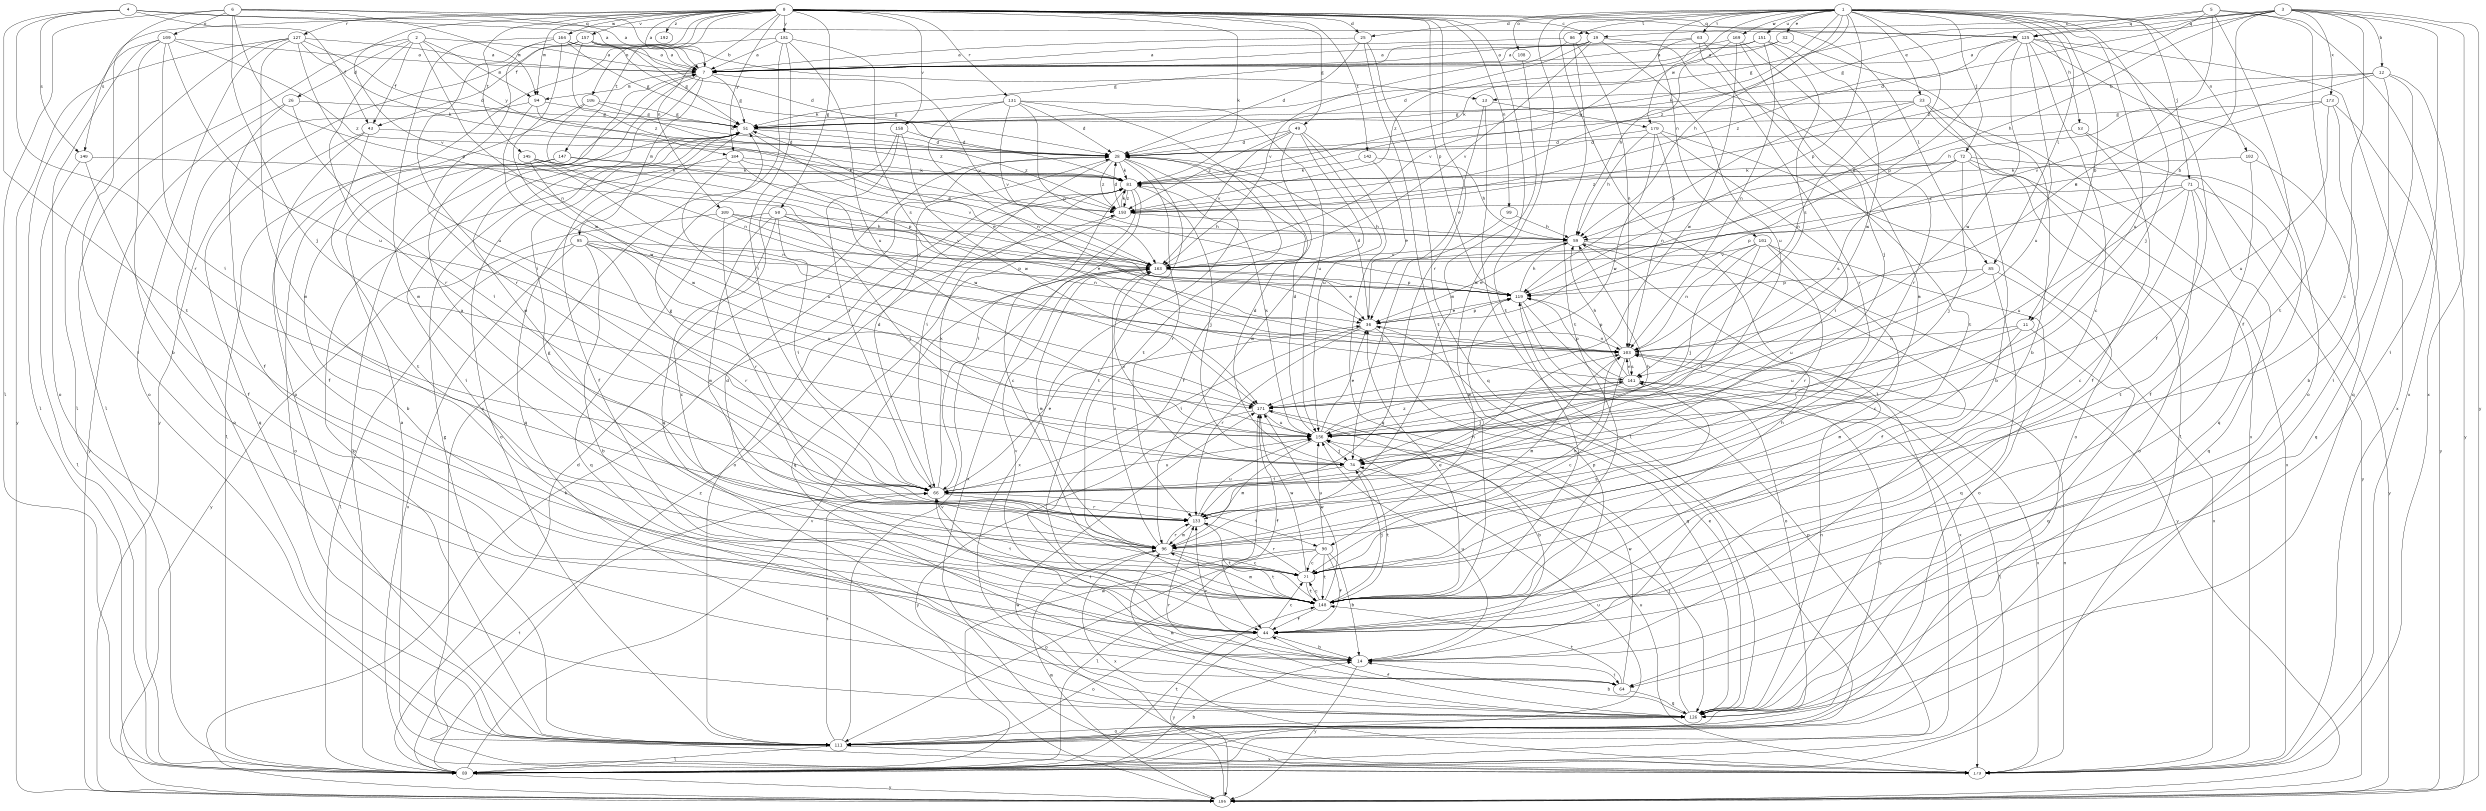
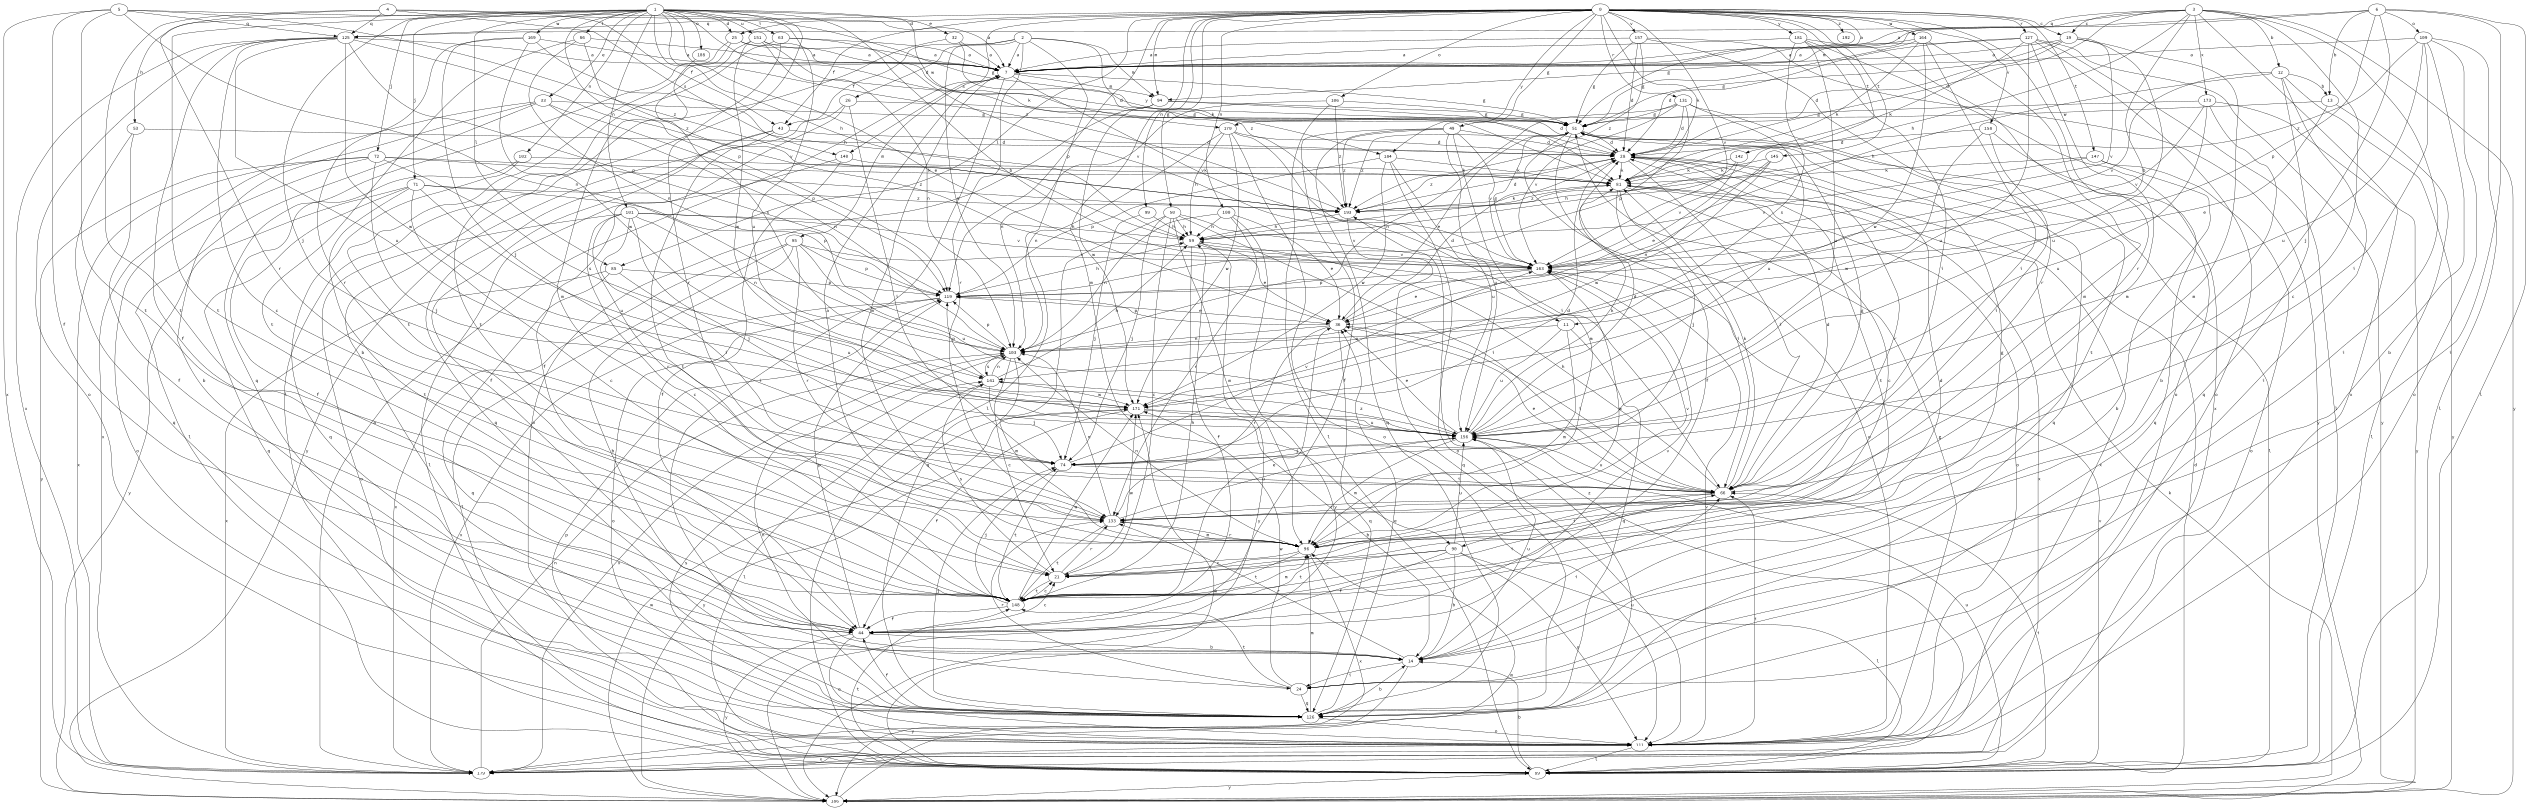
edge "101" -> "59": added, label "h"
node "64": label "64" -> "24"
